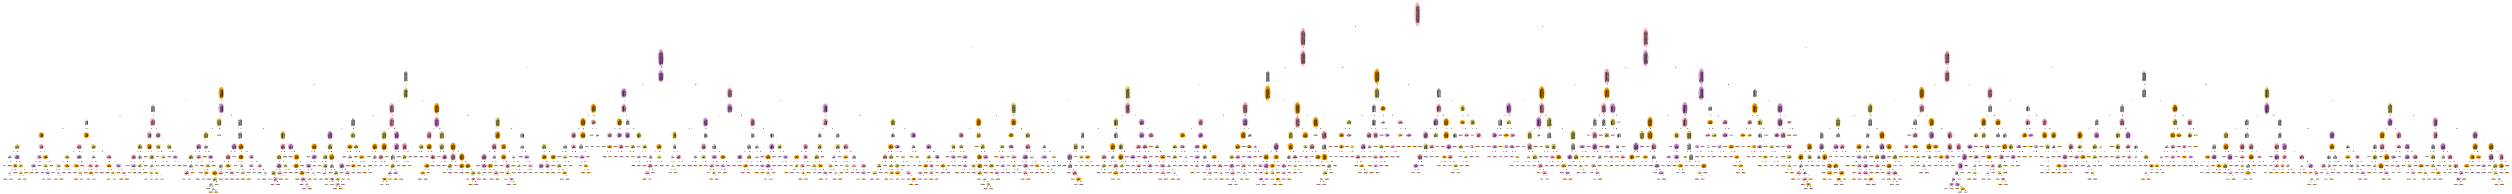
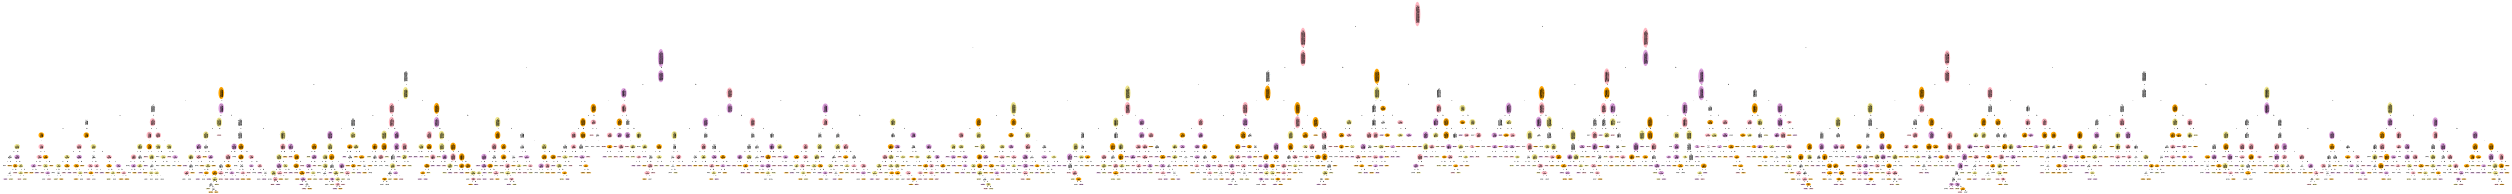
node "p2 <= 14.5 -------------- p0 <= 0.5 : 1.0 p2 <= 14.5 : 0.5": fillcolor plum -> orange
node "p1 <= 5.5 -------------- p1 <= 5.5 : 0.5 p2 <= 5.5 : 0.5": fillcolor lightpink -> orange
node "p1 <= 4.5 -------------- p1 <= 4.5 : 0.0": fillcolor white -> khaki
